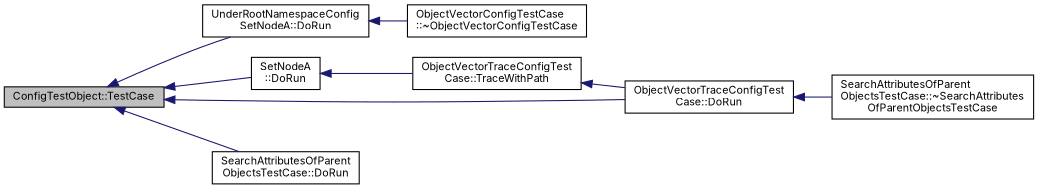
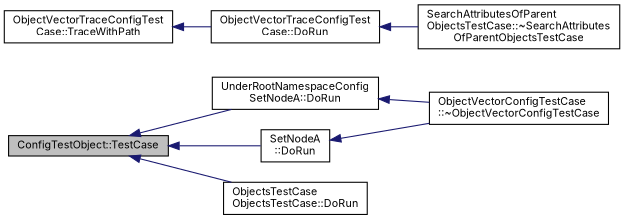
edge "ObjectVectorTraceConfigTest Case::TraceWithPath" -> "SetNodeA ::DoRun": now "ObjectVectorConfigTestCase ::~ObjectVectorConfigTestCase" -> "SetNodeA ::DoRun"
edge "ObjectVectorTraceConfigTest Case::DoRun" -> "ConfigTestObject::TestCase": removed
node "SearchAttributesOfParent ObjectsTestCase::DoRun": label "SearchAttributesOfParent ObjectsTestCase::DoRun" -> "ObjectsTestCase ObjectsTestCase::DoRun"
